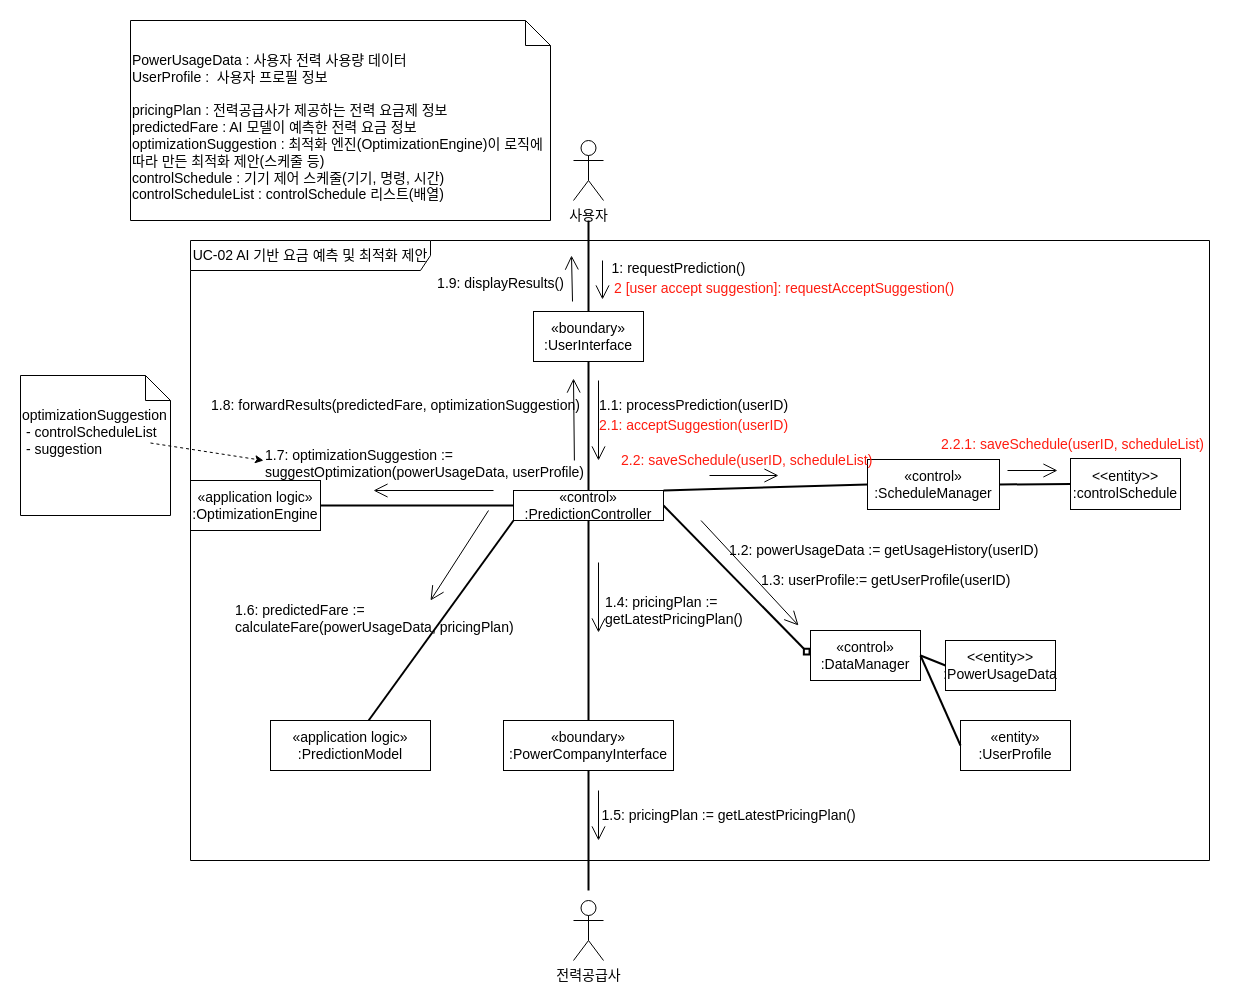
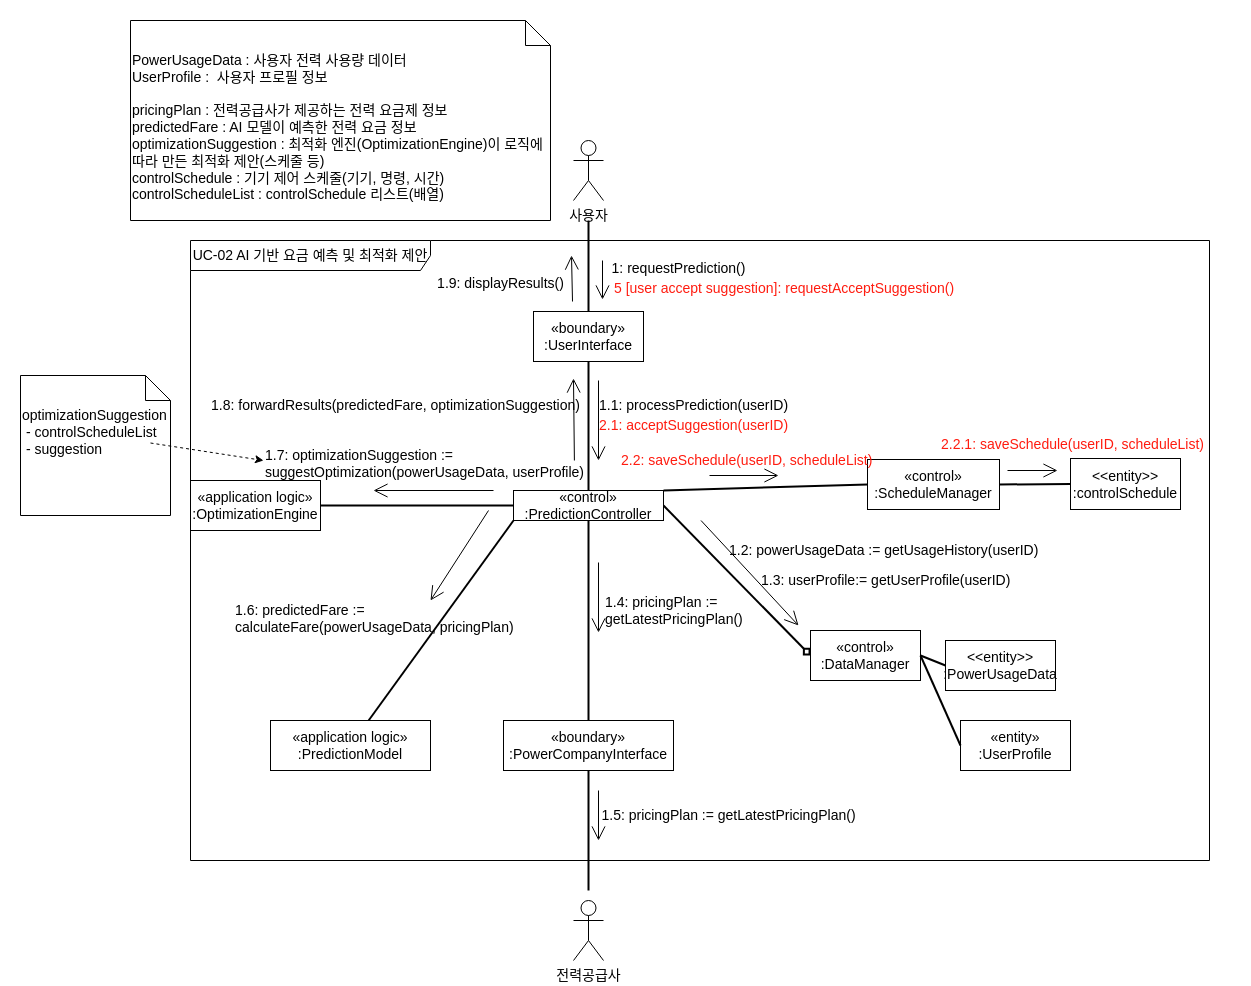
node "2 [user accept suggestion]: requestAcceptSuggestion()": label "2 [user accept suggestion]: requestAcceptSuggestion()" -> "5 [user accept suggestion]: requestAcceptSuggestion()"
